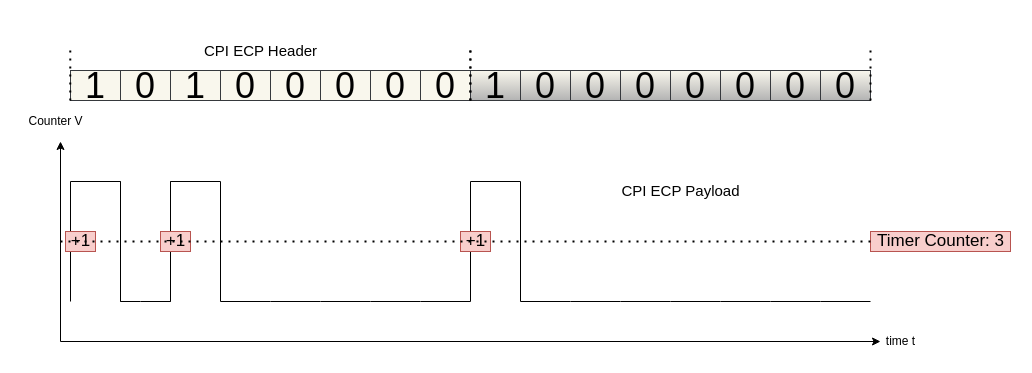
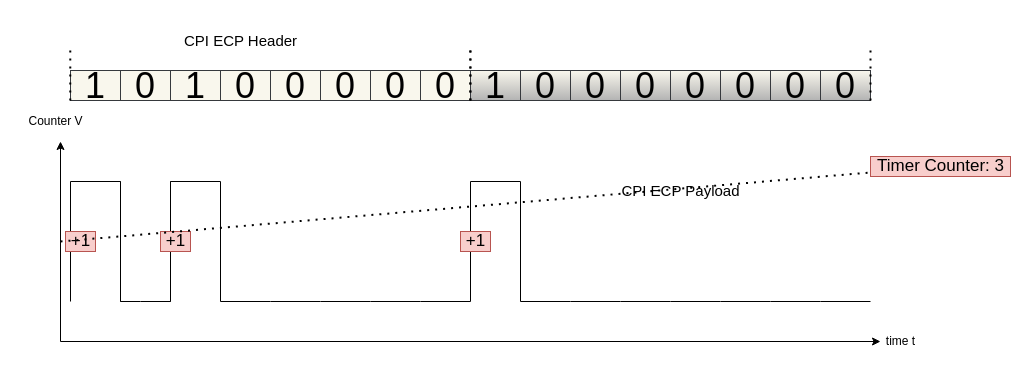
node "CPI ECP Header": moved (261, 46) -> (241, 36)
node "Timer Counter: 3": moved (941, 242) -> (941, 167)
